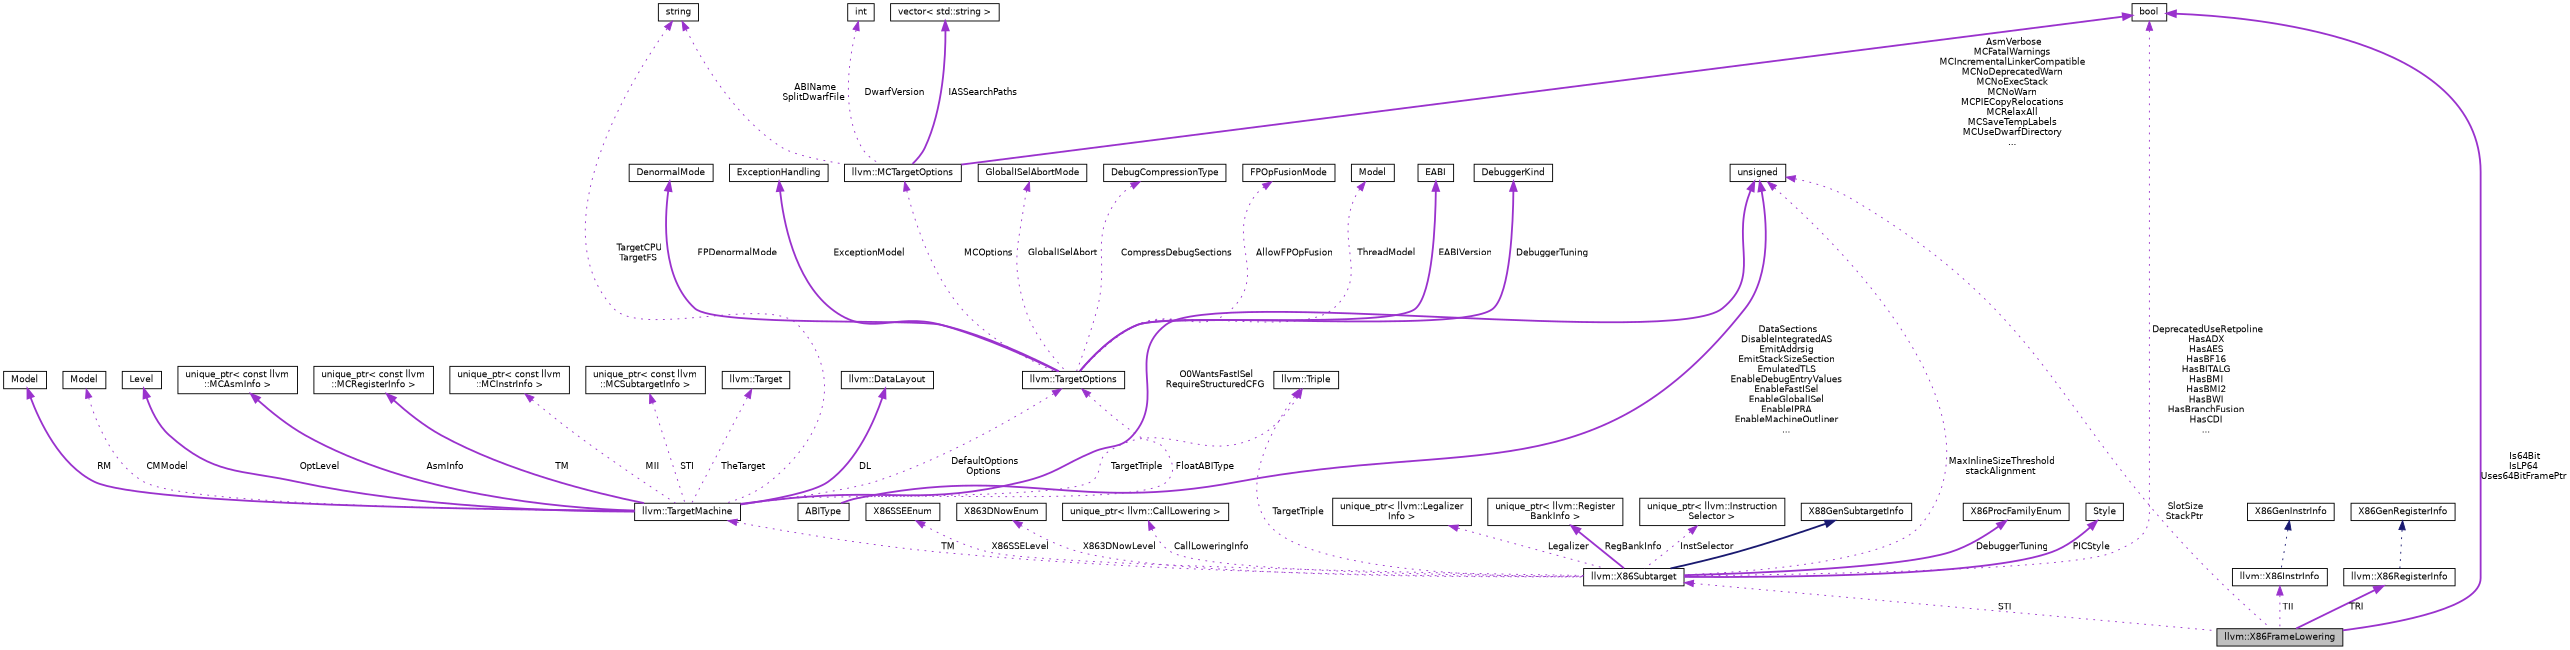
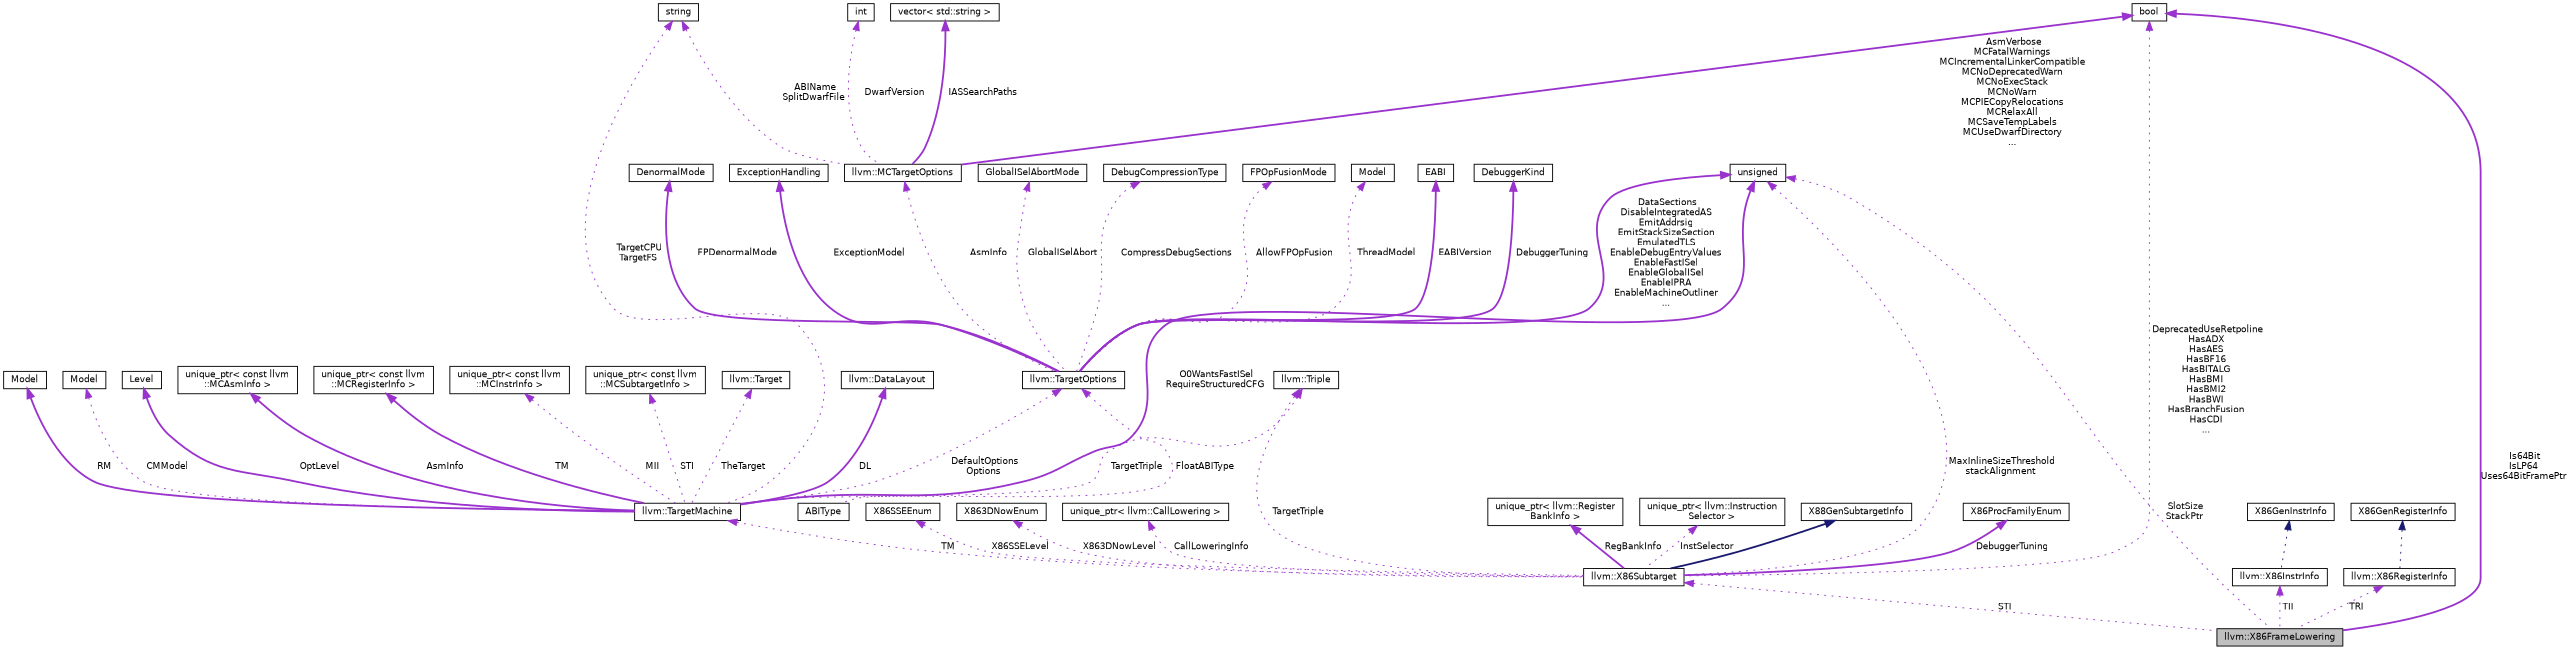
edge "llvm::TargetOptions" -> "llvm::MCTargetOptions": label " MCOptions" -> " AsmInfo"
edge "ABIType" -> "unsigned": now "llvm::TargetOptions" -> "unsigned"
node "unique_ptr< llvm::Legalizer Info >": removed
node "Style": removed
edge "llvm::X86FrameLowering" -> "llvm::X86RegisterInfo": style bold -> dotted
